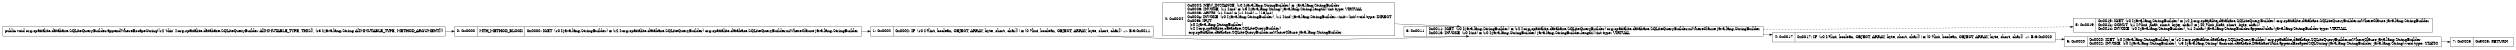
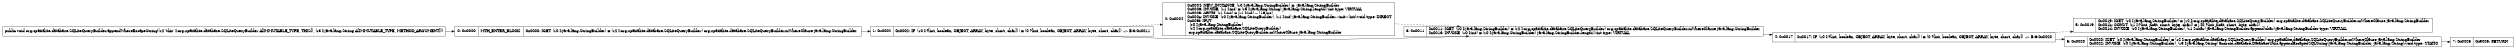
edge "2: 0x0004" -> "3: 0x0011": style solid -> dashed
edge "1: 0x0002" -> "2: 0x0004": added
edge "3: 0x0011" -> "5: 0x0019": now "4: 0x0017" -> "5: 0x0019"
node "0: 0x0000": text "MTH_METHOD_BLOCK" -> "MTH_ENTER_BLOCK"
